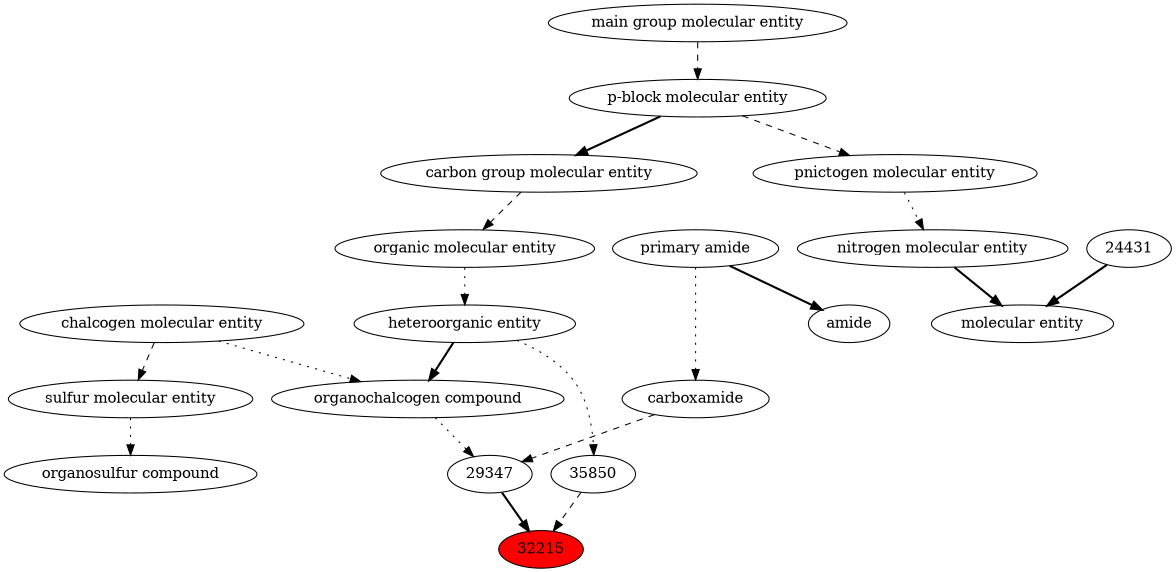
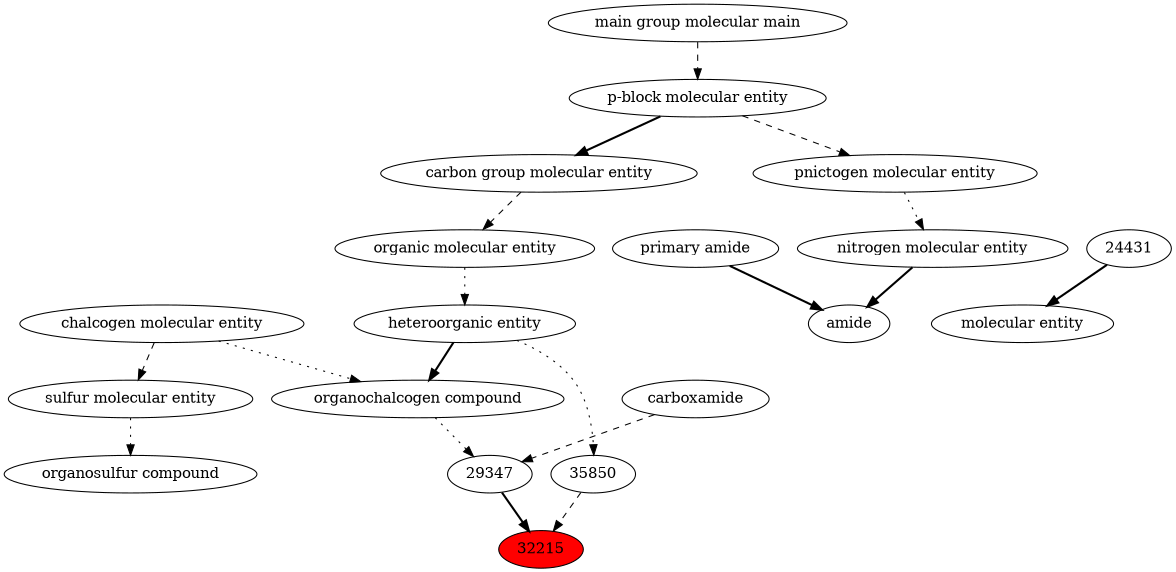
node "main group molecular entity": label "main group molecular entity" -> "main group molecular main"
edge "nitrogen molecular entity" -> "molecular entity": now "nitrogen molecular entity" -> "amide"
edge "primary amide" -> "carboxamide": removed
